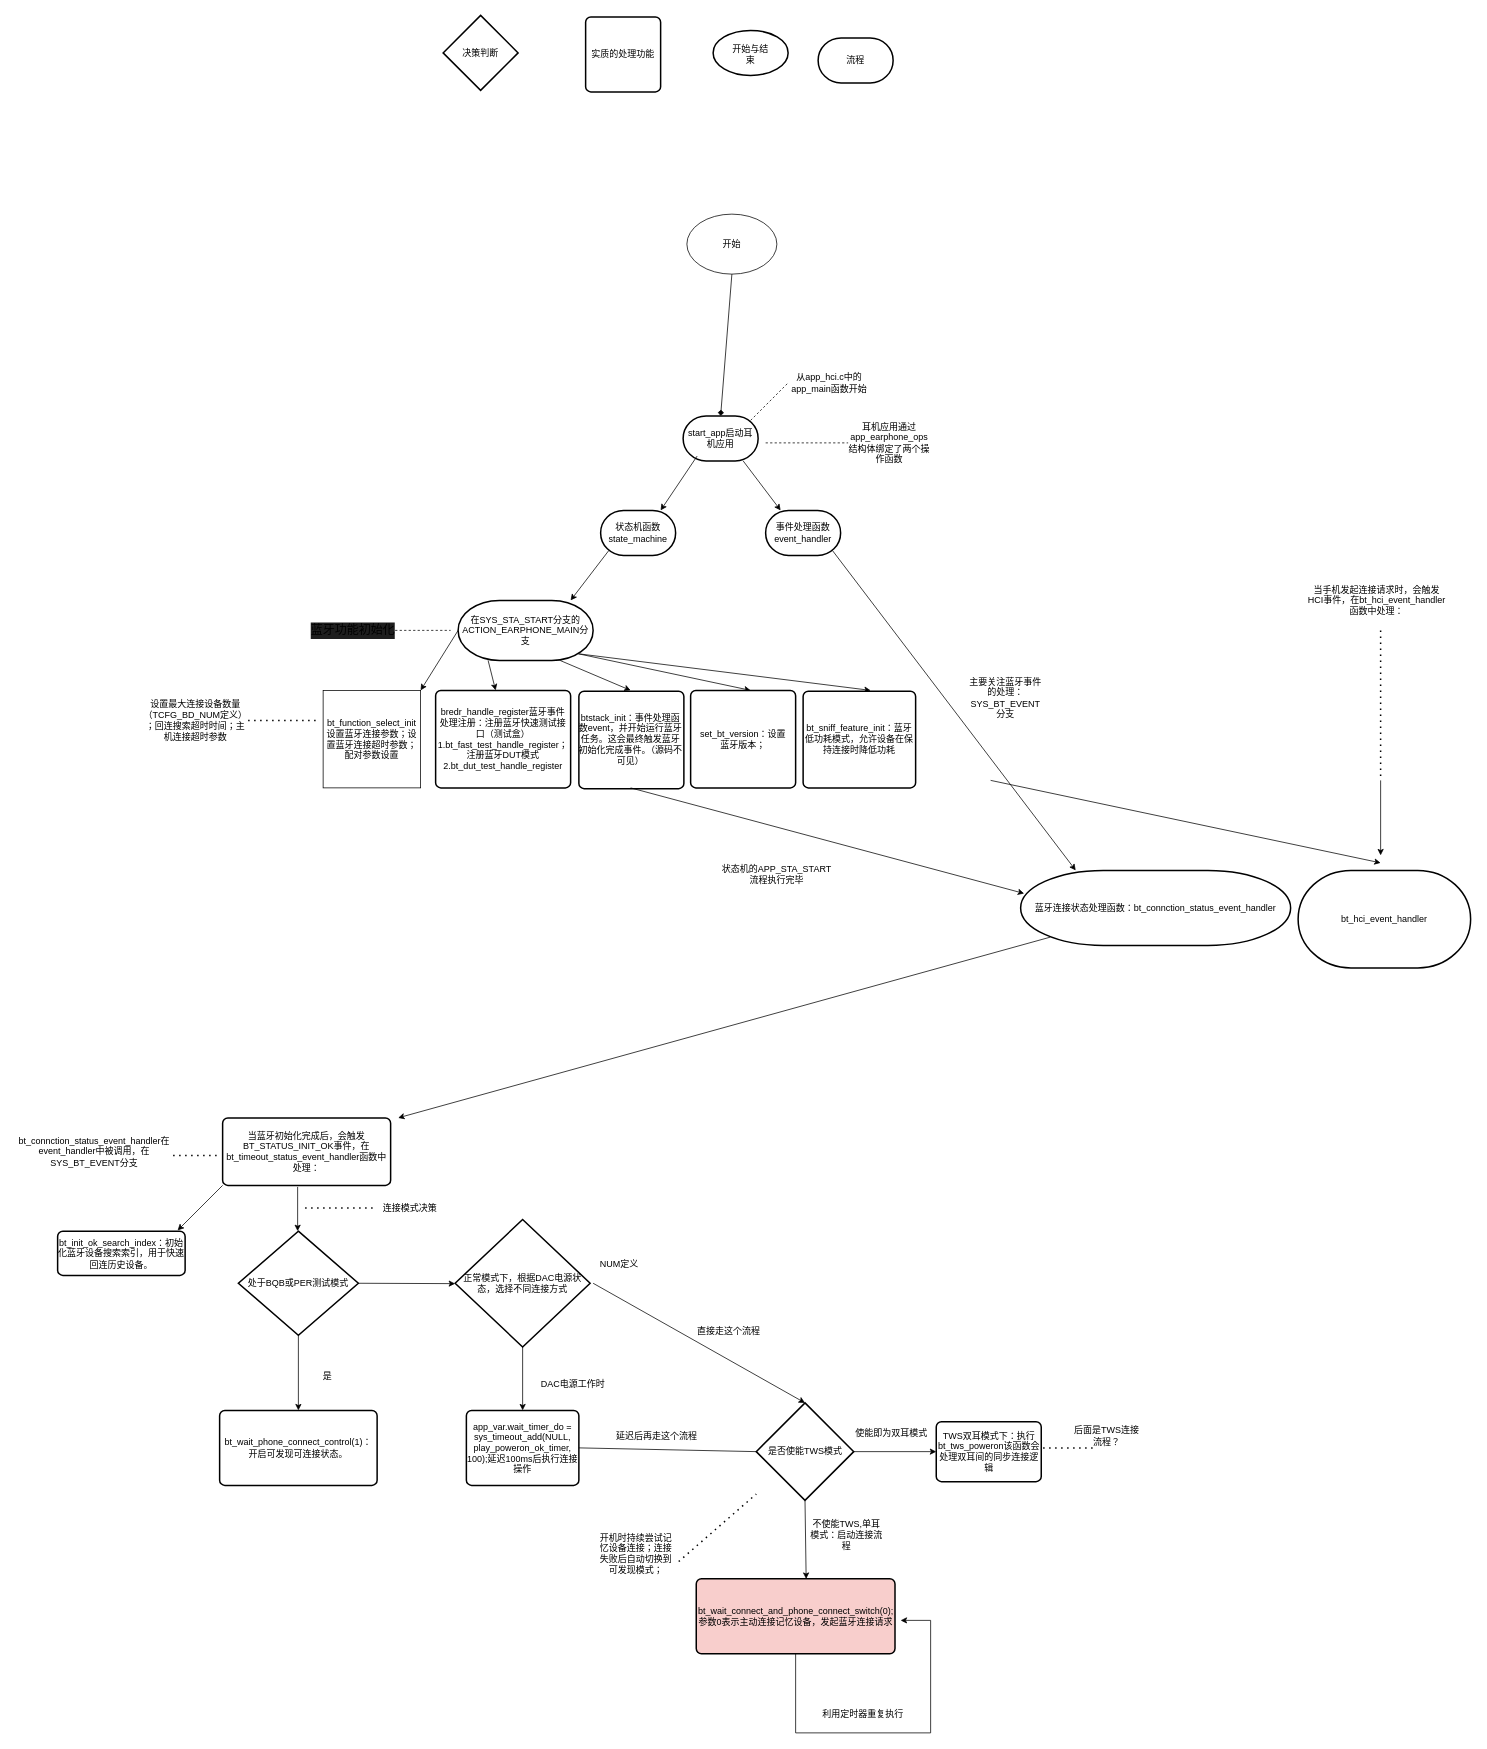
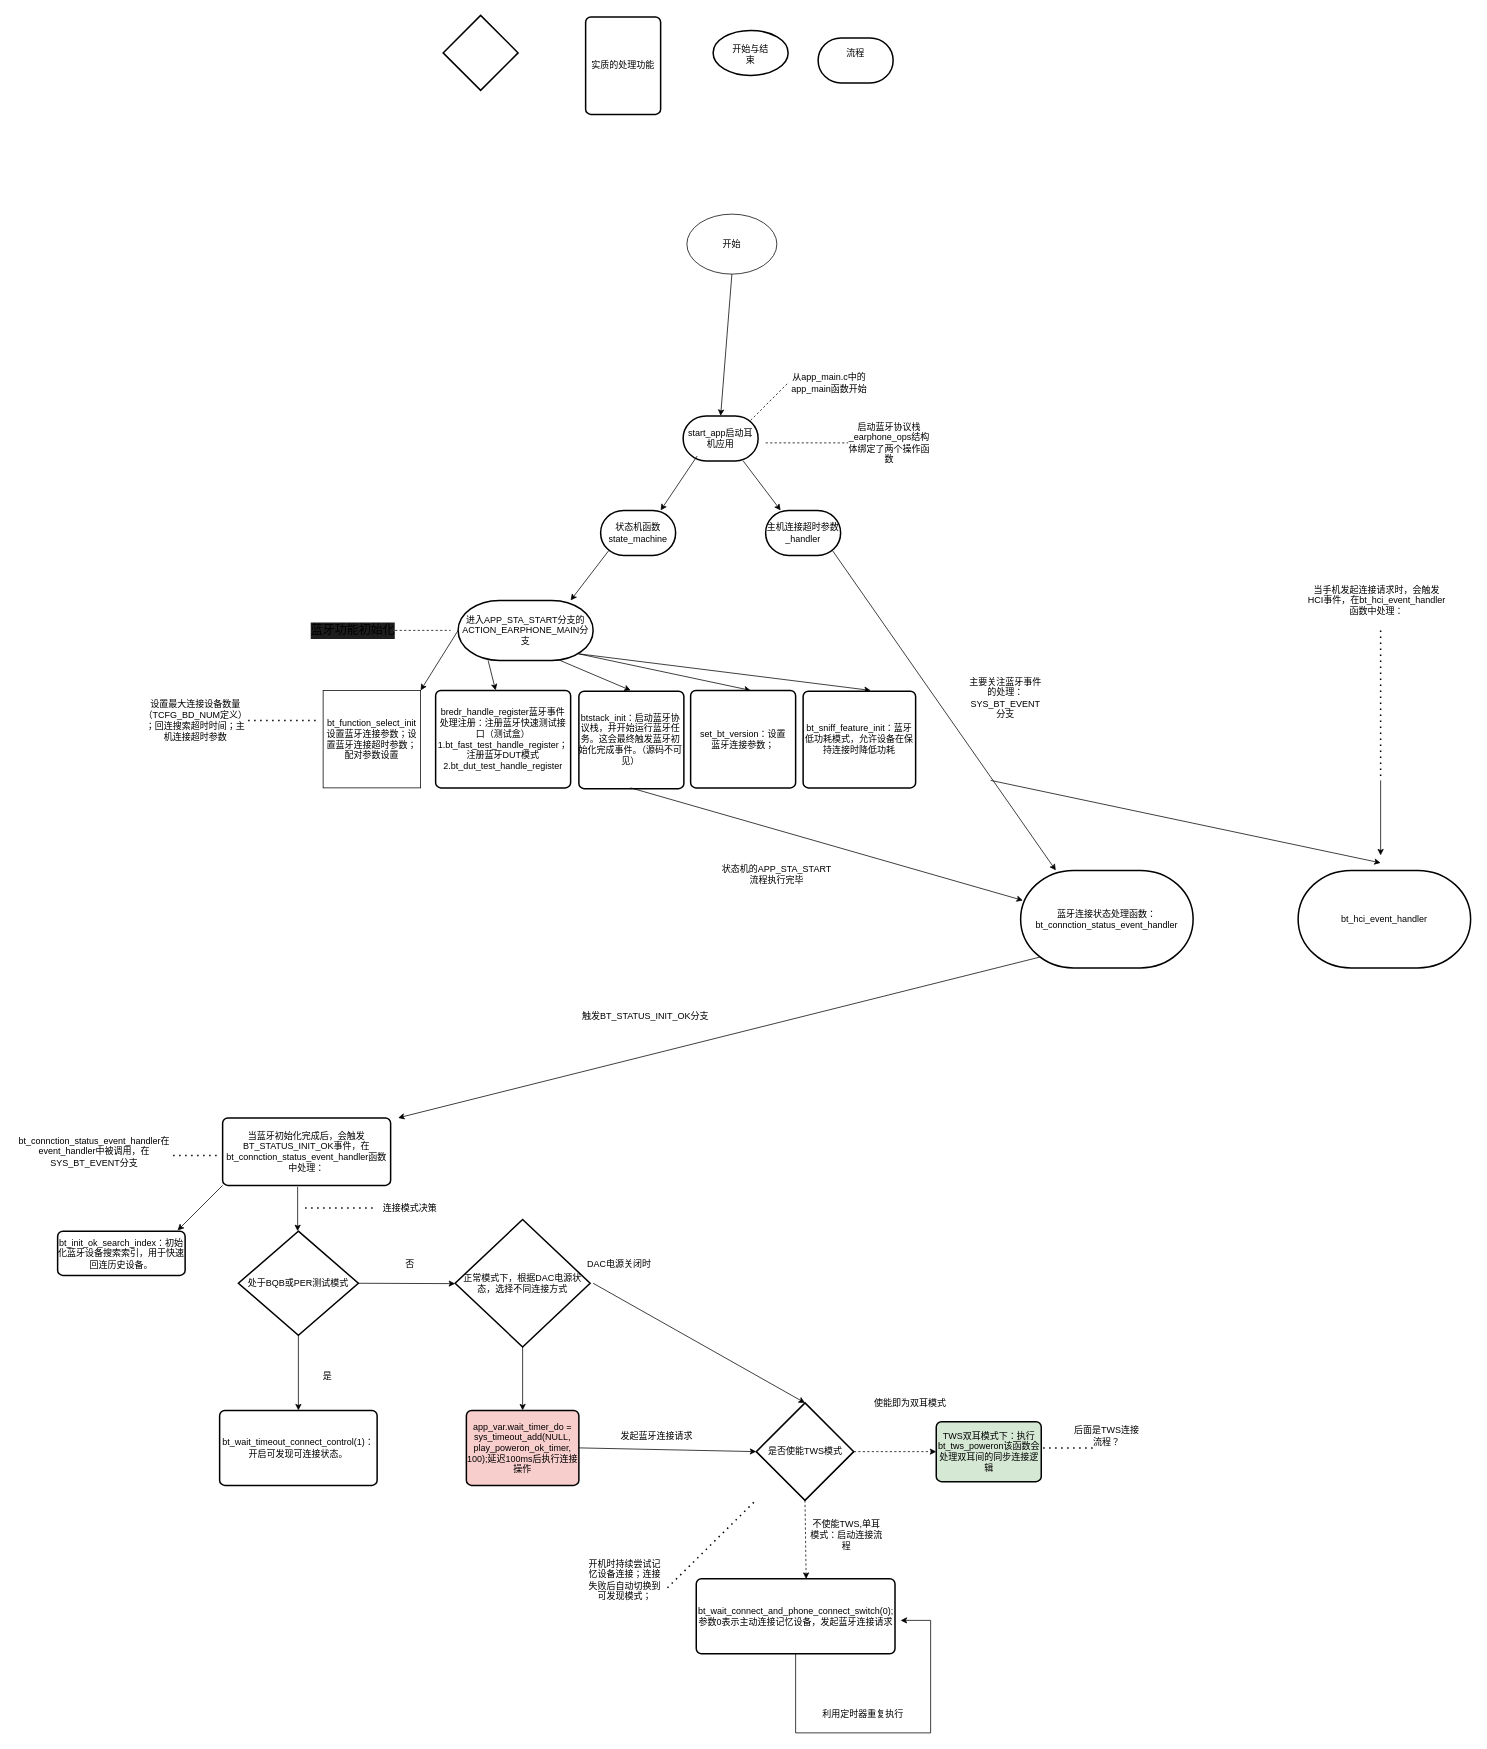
node "决策判断": removed
node "实质的处理功能": size 75x75 -> 75x98
node "流程": moved (855, 60) -> (855, 53)
node "从app_hci.c中的app_main函数开始": label "从app_hci.c中的app_main函数开始" -> "从app_main.c中的app_main函数开始"
edge "开始" -> "start_app启动耳机应用": arrowhead diamond -> classic
node "耳机应用通过app_earphone_ops结构体绑定了两个操作函数": label "耳机应用通过app_earphone_ops结构体绑定了两个操作函数" -> "启动蓝牙协议栈_earphone_ops结构体绑定了两个操作函数"
node "事件处理函数event_handler": label "事件处理函数event_handler" -> "主机连接超时参数_handler"
node "在SYS_STA_START分支的ACTION_EARPHONE_MAIN分支": label "在SYS_STA_START分支的ACTION_EARPHONE_MAIN分支" -> "进入APP_STA_START分支的ACTION_EARPHONE_MAIN分支"
node "btstack_init：事件处理函数event，并开始运行蓝牙任务。这会最终触发蓝牙初始化完成事件。（源码不可见）": label "btstack_init：事件处理函数event，并开始运行蓝牙任务。这会最终触发蓝牙初始化完成事件。（源码不可见）" -> "btstack_init：启动蓝牙协议栈，并开始运行蓝牙任务。这会最终触发蓝牙初始化完成事件。（源码不可见）"
node "set_bt_version：设置蓝牙版本；": label "set_bt_version：设置蓝牙版本；" -> "set_bt_version：设置蓝牙连接参数；"
node "蓝牙连接状态处理函数：bt_connction_status_event_handler": size 270x75 -> 173x98
node "触发BT_STATUS_INIT_OK分支": added
node "当蓝牙初始化完成后，会触发BT_STATUS_INIT_OK事件，在bt_timeout_status_event_handler函数中处理：": label "当蓝牙初始化完成后，会触发BT_STATUS_INIT_OK事件，在bt_timeout_status_event_handler函数中处理：" -> "当蓝牙初始化完成后，会触发BT_STATUS_INIT_OK事件，在bt_connction_status_event_handler函数中处理："
node "否": added
node "NUM定义": label "NUM定义" -> "DAC电源关闭时"
node "直接走这个流程": removed
node "DAC电源工作时": removed
node "使能即为双耳模式": moved (891, 1433) -> (910, 1403)
node "延迟后再走这个流程": label "延迟后再走这个流程" -> "发起蓝牙连接请求"
node "bt_wait_phone_connect_control(1)：开启可发现可连接状态。": label "bt_wait_phone_connect_control(1)：开启可发现可连接状态。" -> "bt_wait_timeout_connect_control(1)：开启可发现可连接状态。"
node "app_var.wait_timer_do = sys_timeout_add(NULL, play_poweron_ok_timer, 100);延迟100ms后执行连接操作": fillcolor #ffffff -> #f8cecc
edge "app_var.wait_timer_do = sys_timeout_add(NULL, play_poweron_ok_timer, 100);延迟100ms后执行连接操作" -- "是否使能TWS模式": arrowhead none -> classic
edge "是否使能TWS模式" -> "TWS双耳模式下：执行bt_tws_poweron该函数会处理双耳间的同步连接逻辑": style solid -> dashed
node "TWS双耳模式下：执行bt_tws_poweron该函数会处理双耳间的同步连接逻辑": fillcolor #ffffff -> #d5e8d4
edge "是否使能TWS模式" -> "bt_wait_connect_and_phone_connect_switch(0); 参数0表示主动连接记忆设备，发起蓝牙连接请求": style solid -> dashed
node "开机时持续尝试记忆设备连接；连接失败后自动切换到可发现模式；": moved (636, 1553) -> (625, 1580)
node "bt_wait_connect_and_phone_connect_switch(0); 参数0表示主动连接记忆设备，发起蓝牙连接请求": fillcolor #f8cecc -> #ffffff
